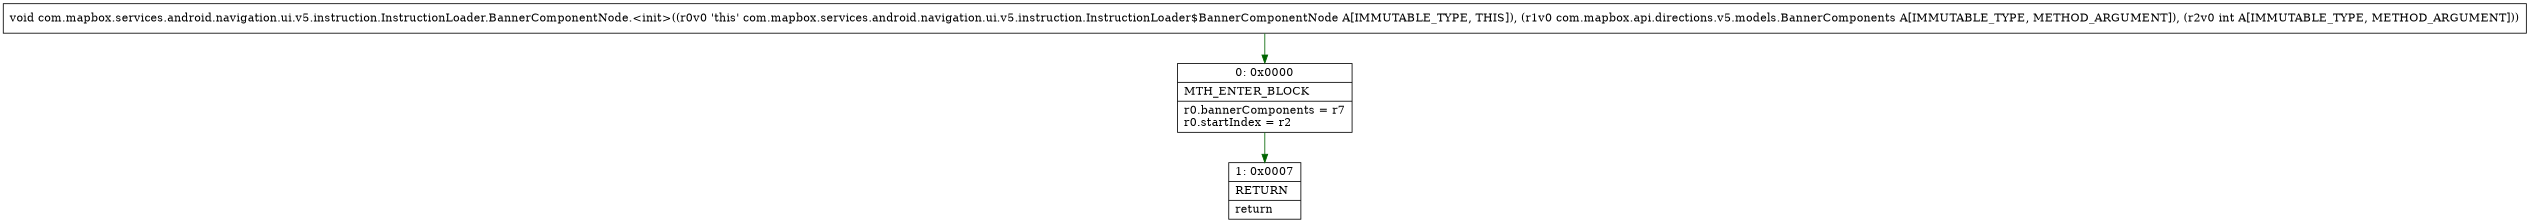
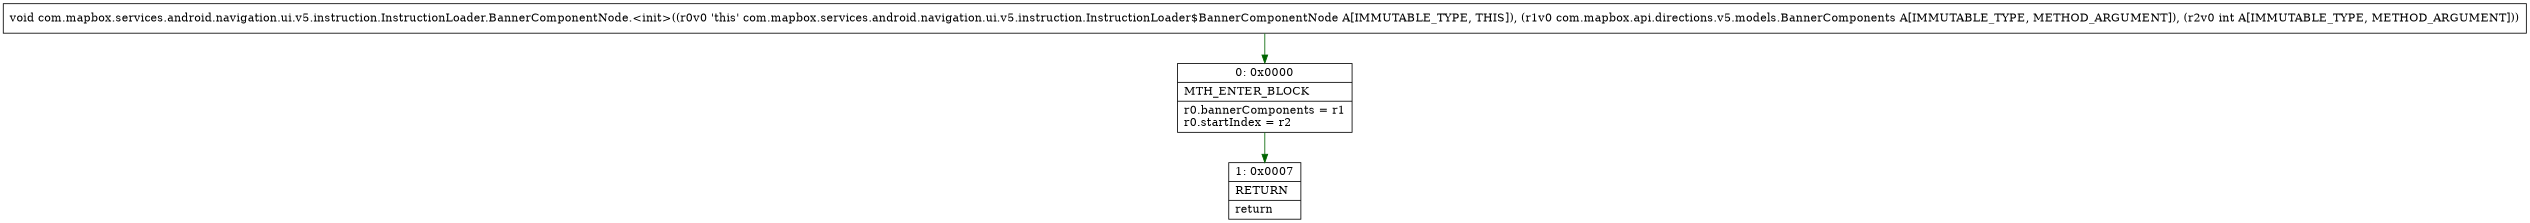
node "0: 0x0000": text "r0.bannerComponents = r7" -> "r0.bannerComponents = r1"
